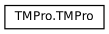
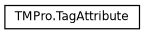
node "TMPro.TMPro": label "TMPro.TMPro" -> "TMPro.TagAttribute"
